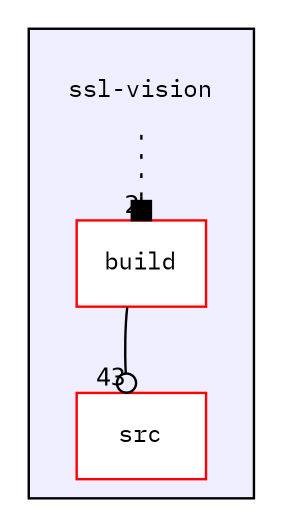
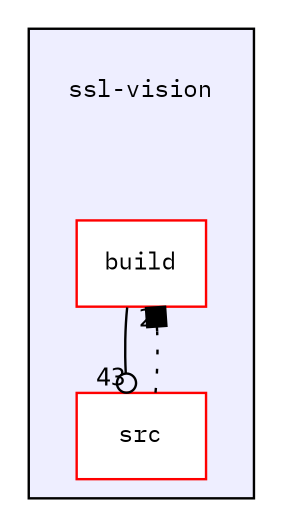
edge "ssl-vision" -> "build": now "src" -> "build"
